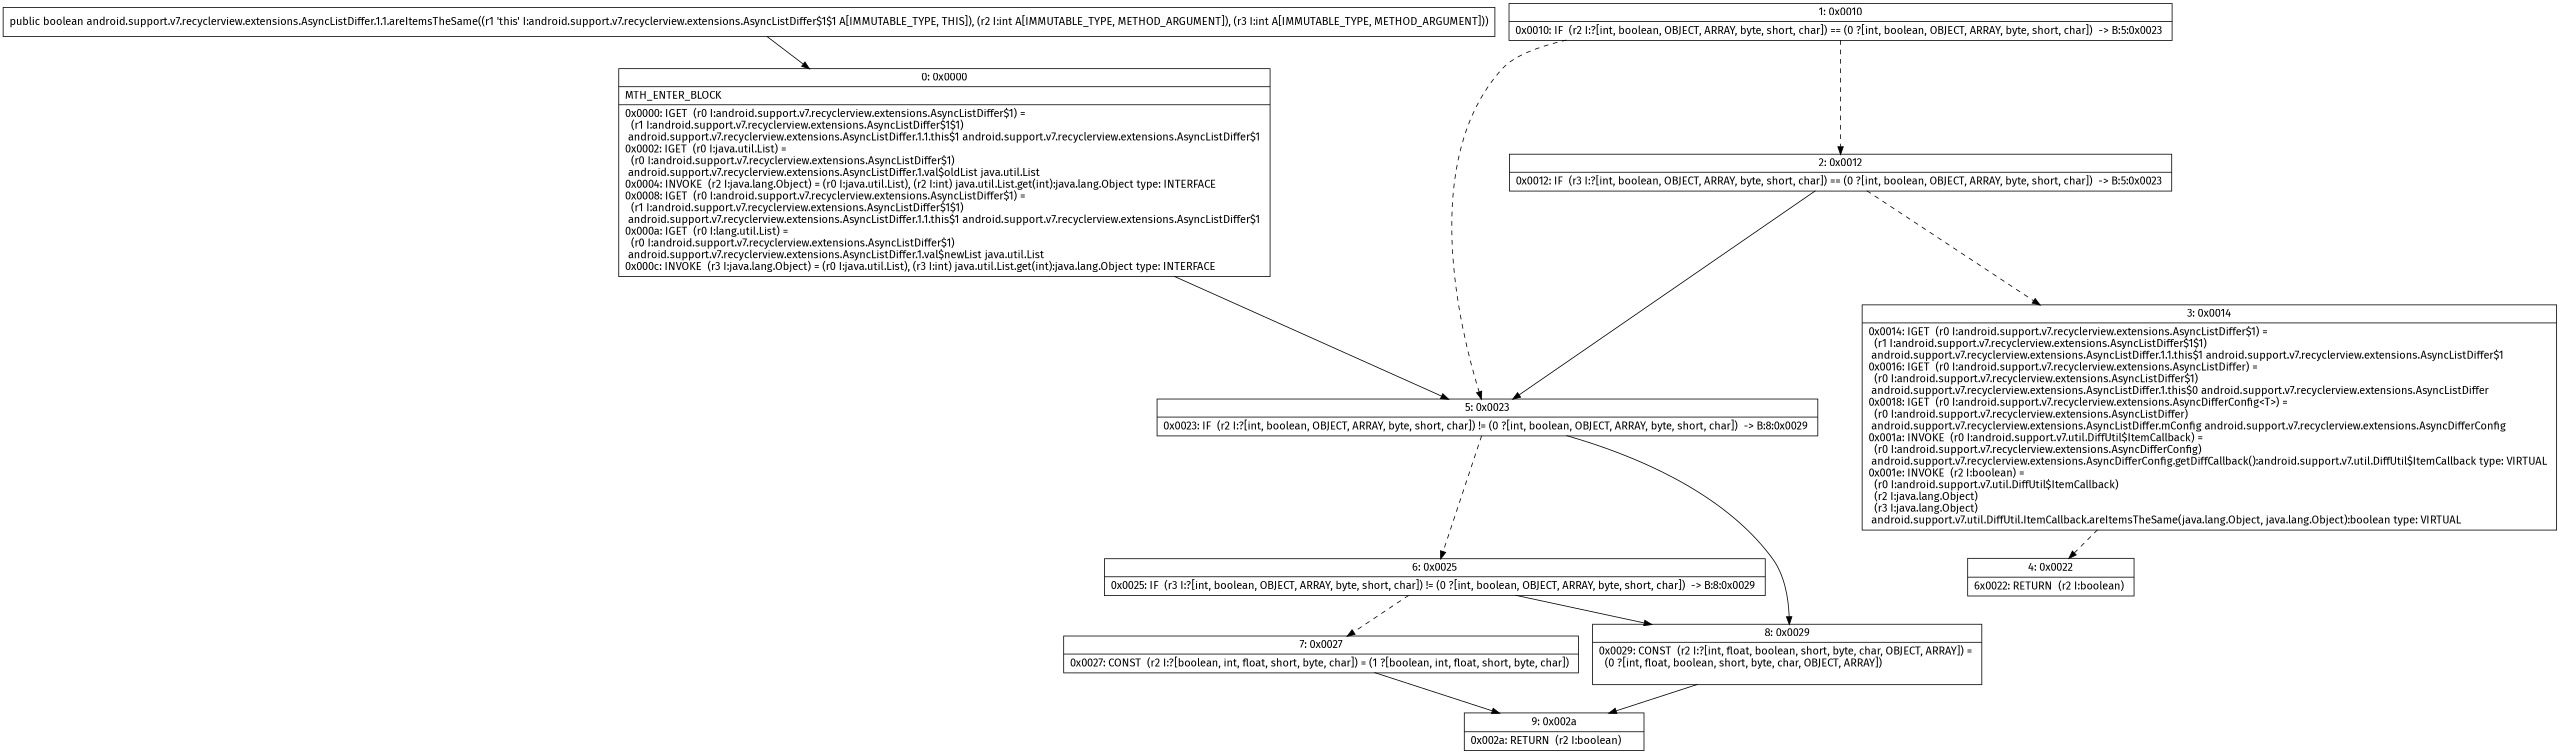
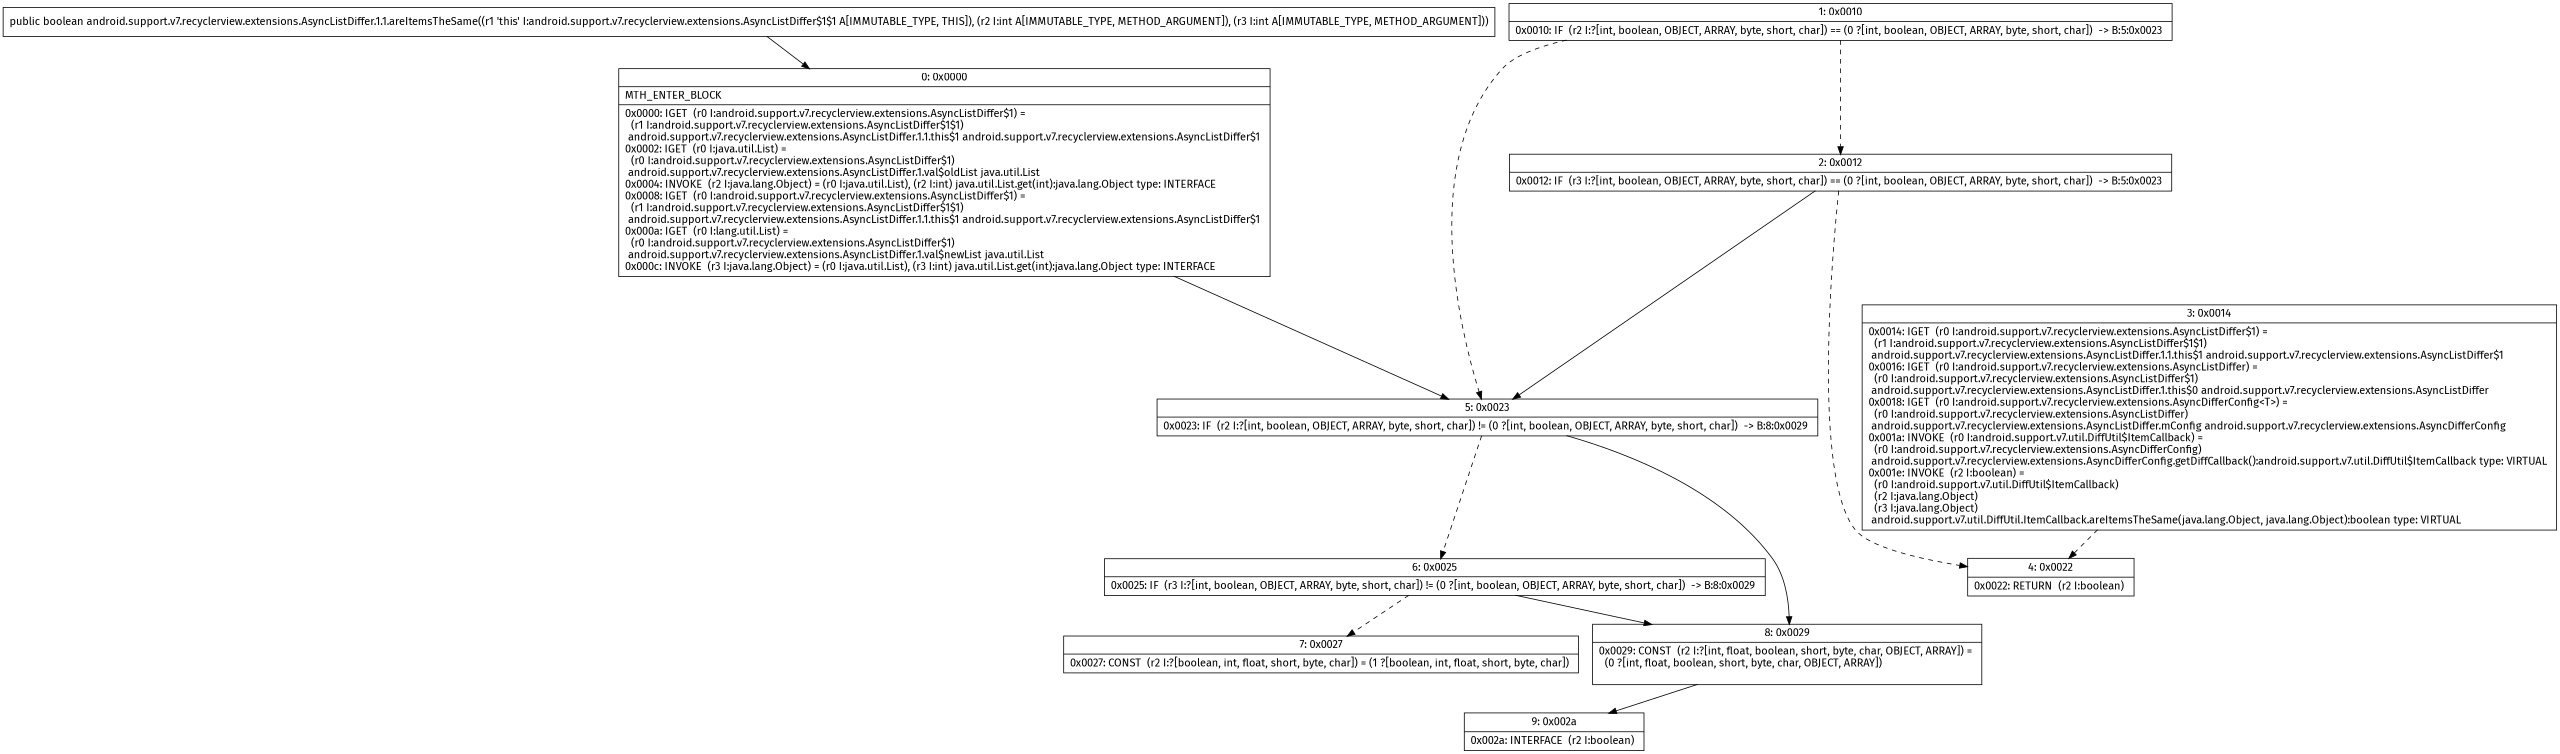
edge "2: 0x0012" -> "3: 0x0014": now "2: 0x0012" -> "4: 0x0022"
node "4: 0x0022": text "6x0022: RETURN  (r2 I:boolean)" -> "0x0022: RETURN  (r2 I:boolean)"
edge "7: 0x0027" -> "9: 0x002a": removed
node "9: 0x002a": text "0x002a: RETURN  (r2 I:boolean)" -> "0x002a: INTERFACE  (r2 I:boolean)"
